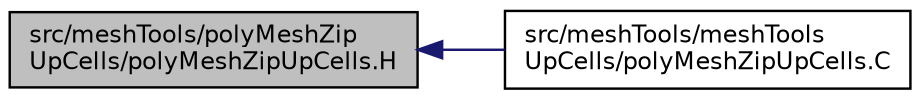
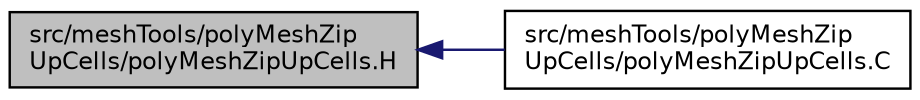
node "src/meshTools/meshTools UpCells/polyMeshZipUpCells.C": label "src/meshTools/meshTools UpCells/polyMeshZipUpCells.C" -> "src/meshTools/polyMeshZip UpCells/polyMeshZipUpCells.C"
